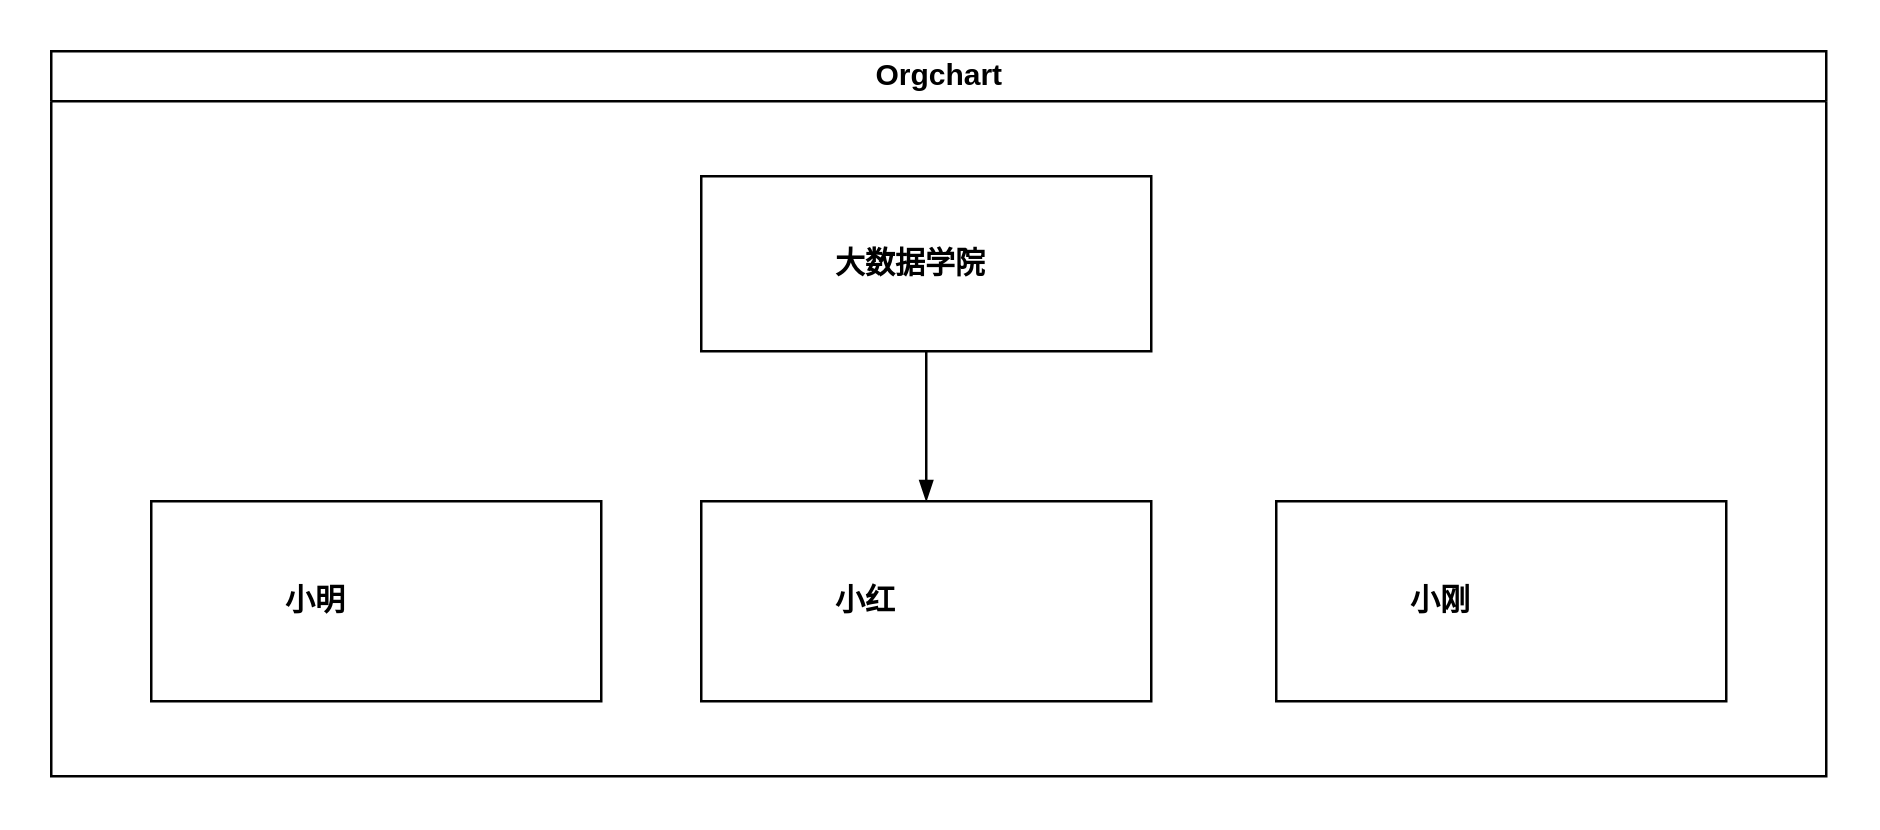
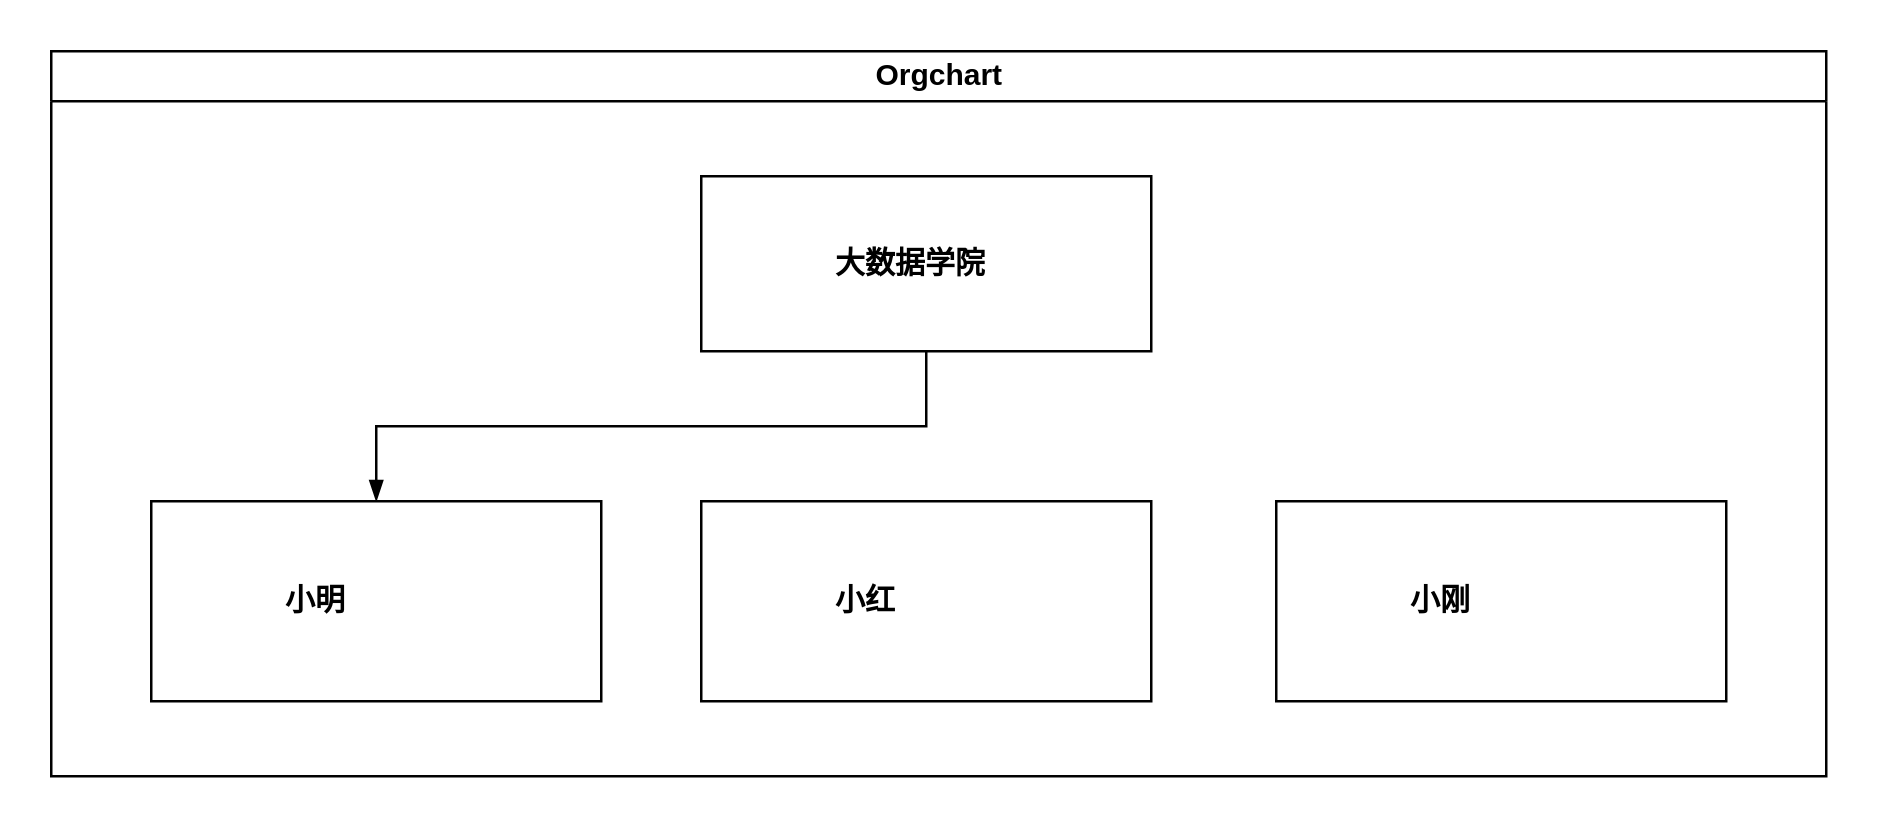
edge "大数据学院" -> "小红": now "大数据学院" -> "小明"
